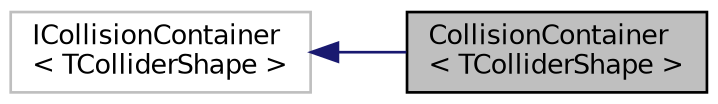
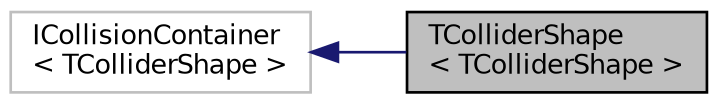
node "CollisionContainer < TColliderShape >": label "CollisionContainer < TColliderShape >" -> "TColliderShape < TColliderShape >"
